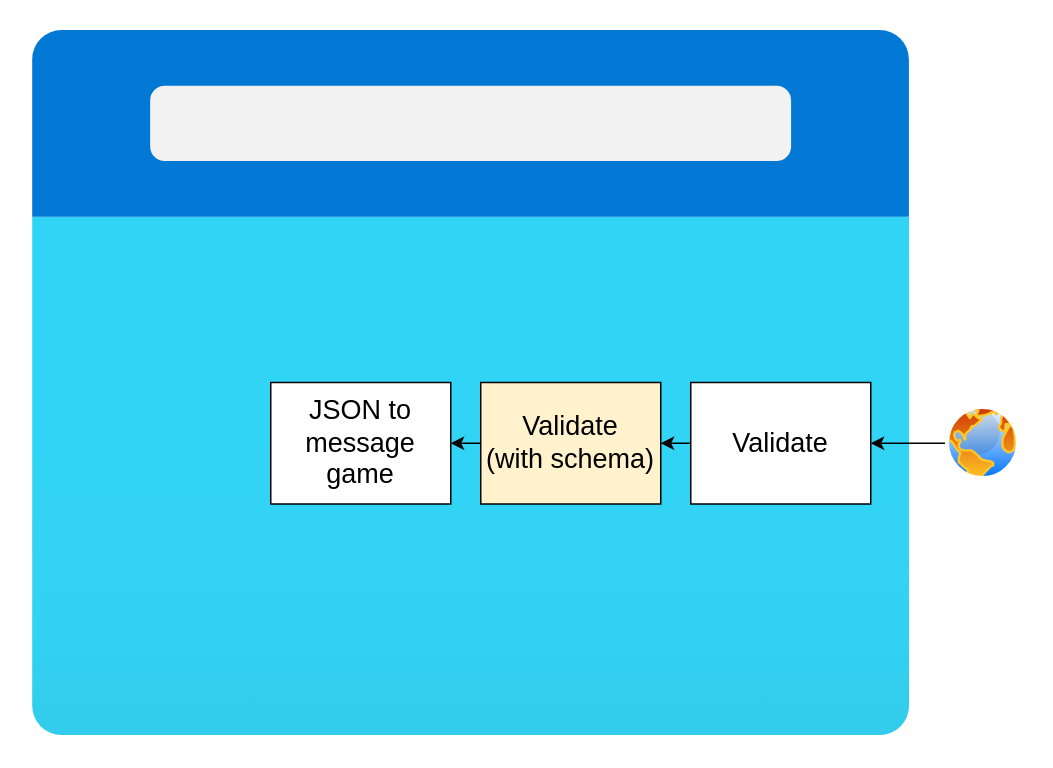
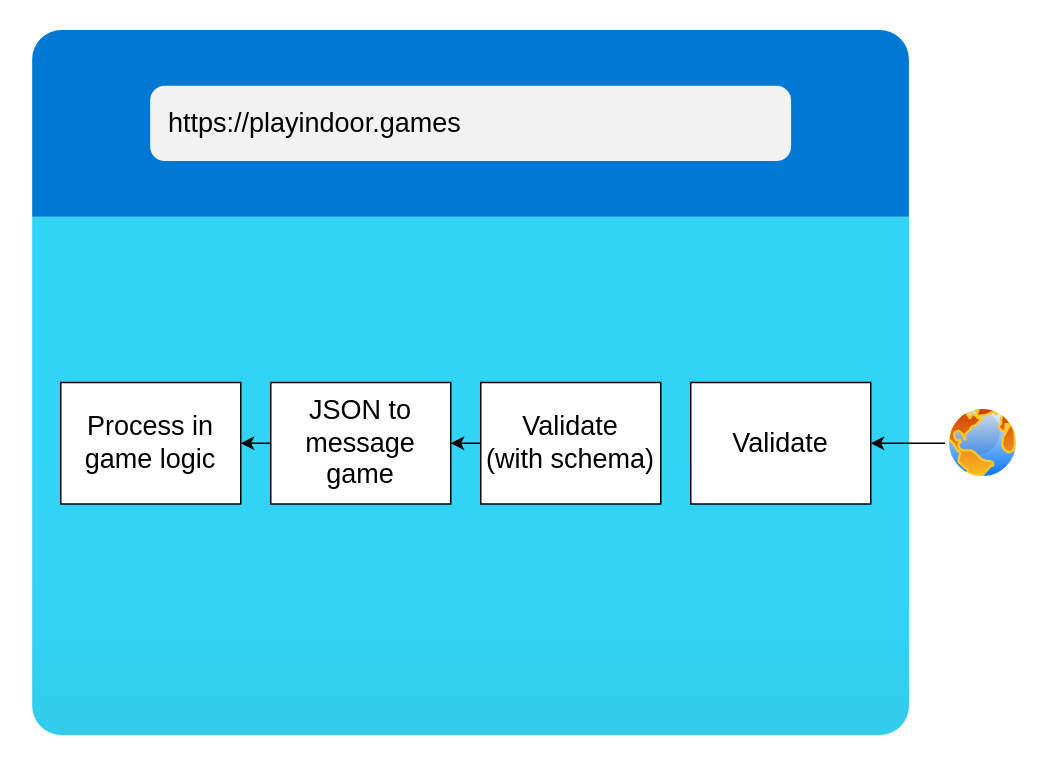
node "https://playindoor.games": added
node "Process in game logic": added
edge "JSON to message game" -> "Process in game logic": added
node "Validate (with schema)": fillcolor #fff2cc -> #ffffff
edge "Validate" -> "Validate (with schema)": removed
